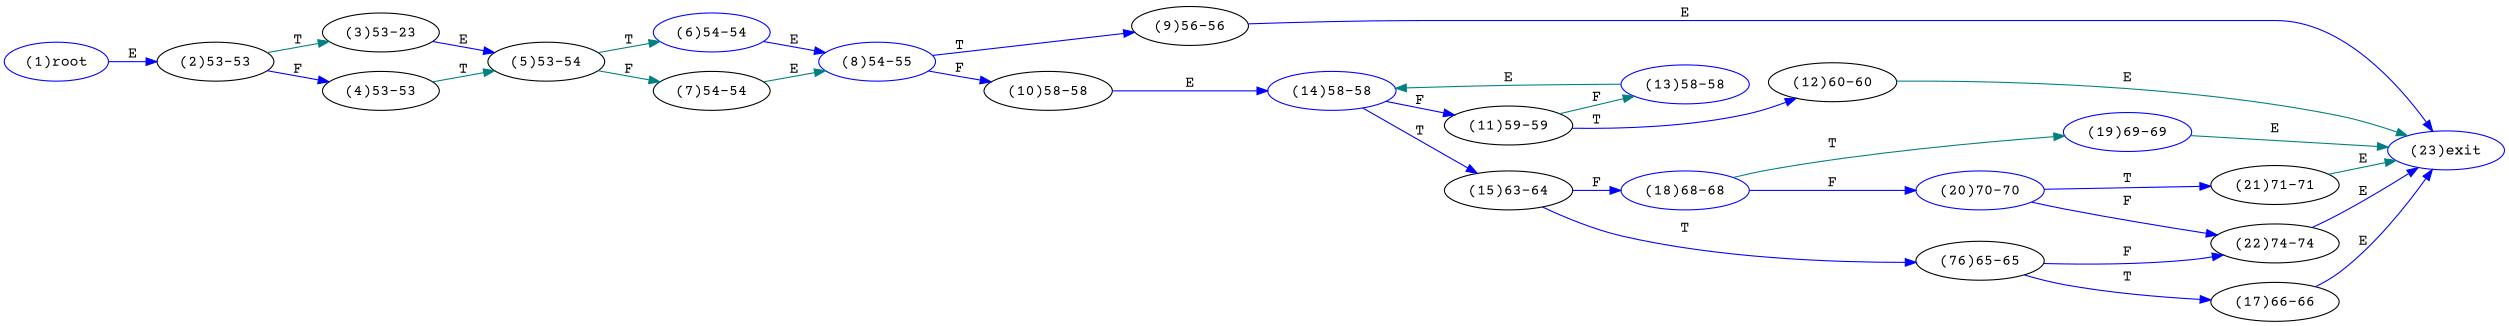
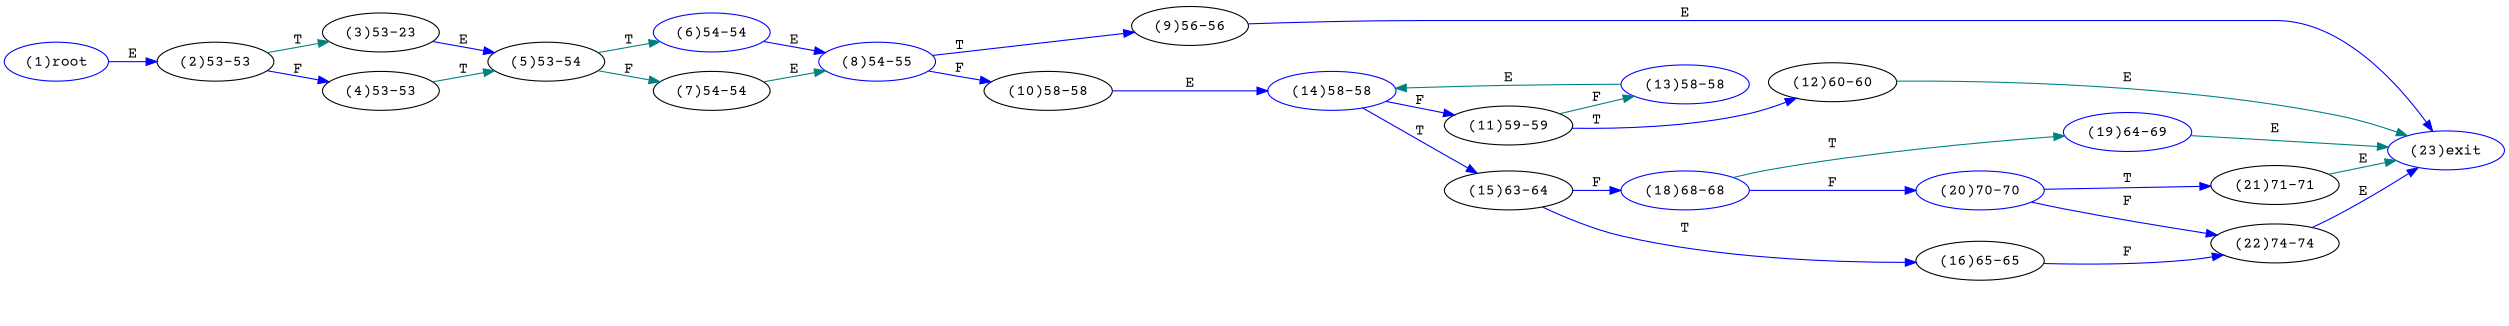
node "(19)69-69": label "(19)69-69" -> "(19)64-69"
node "(76)65-65": label "(76)65-65" -> "(16)65-65"
node "(17)66-66": removed
